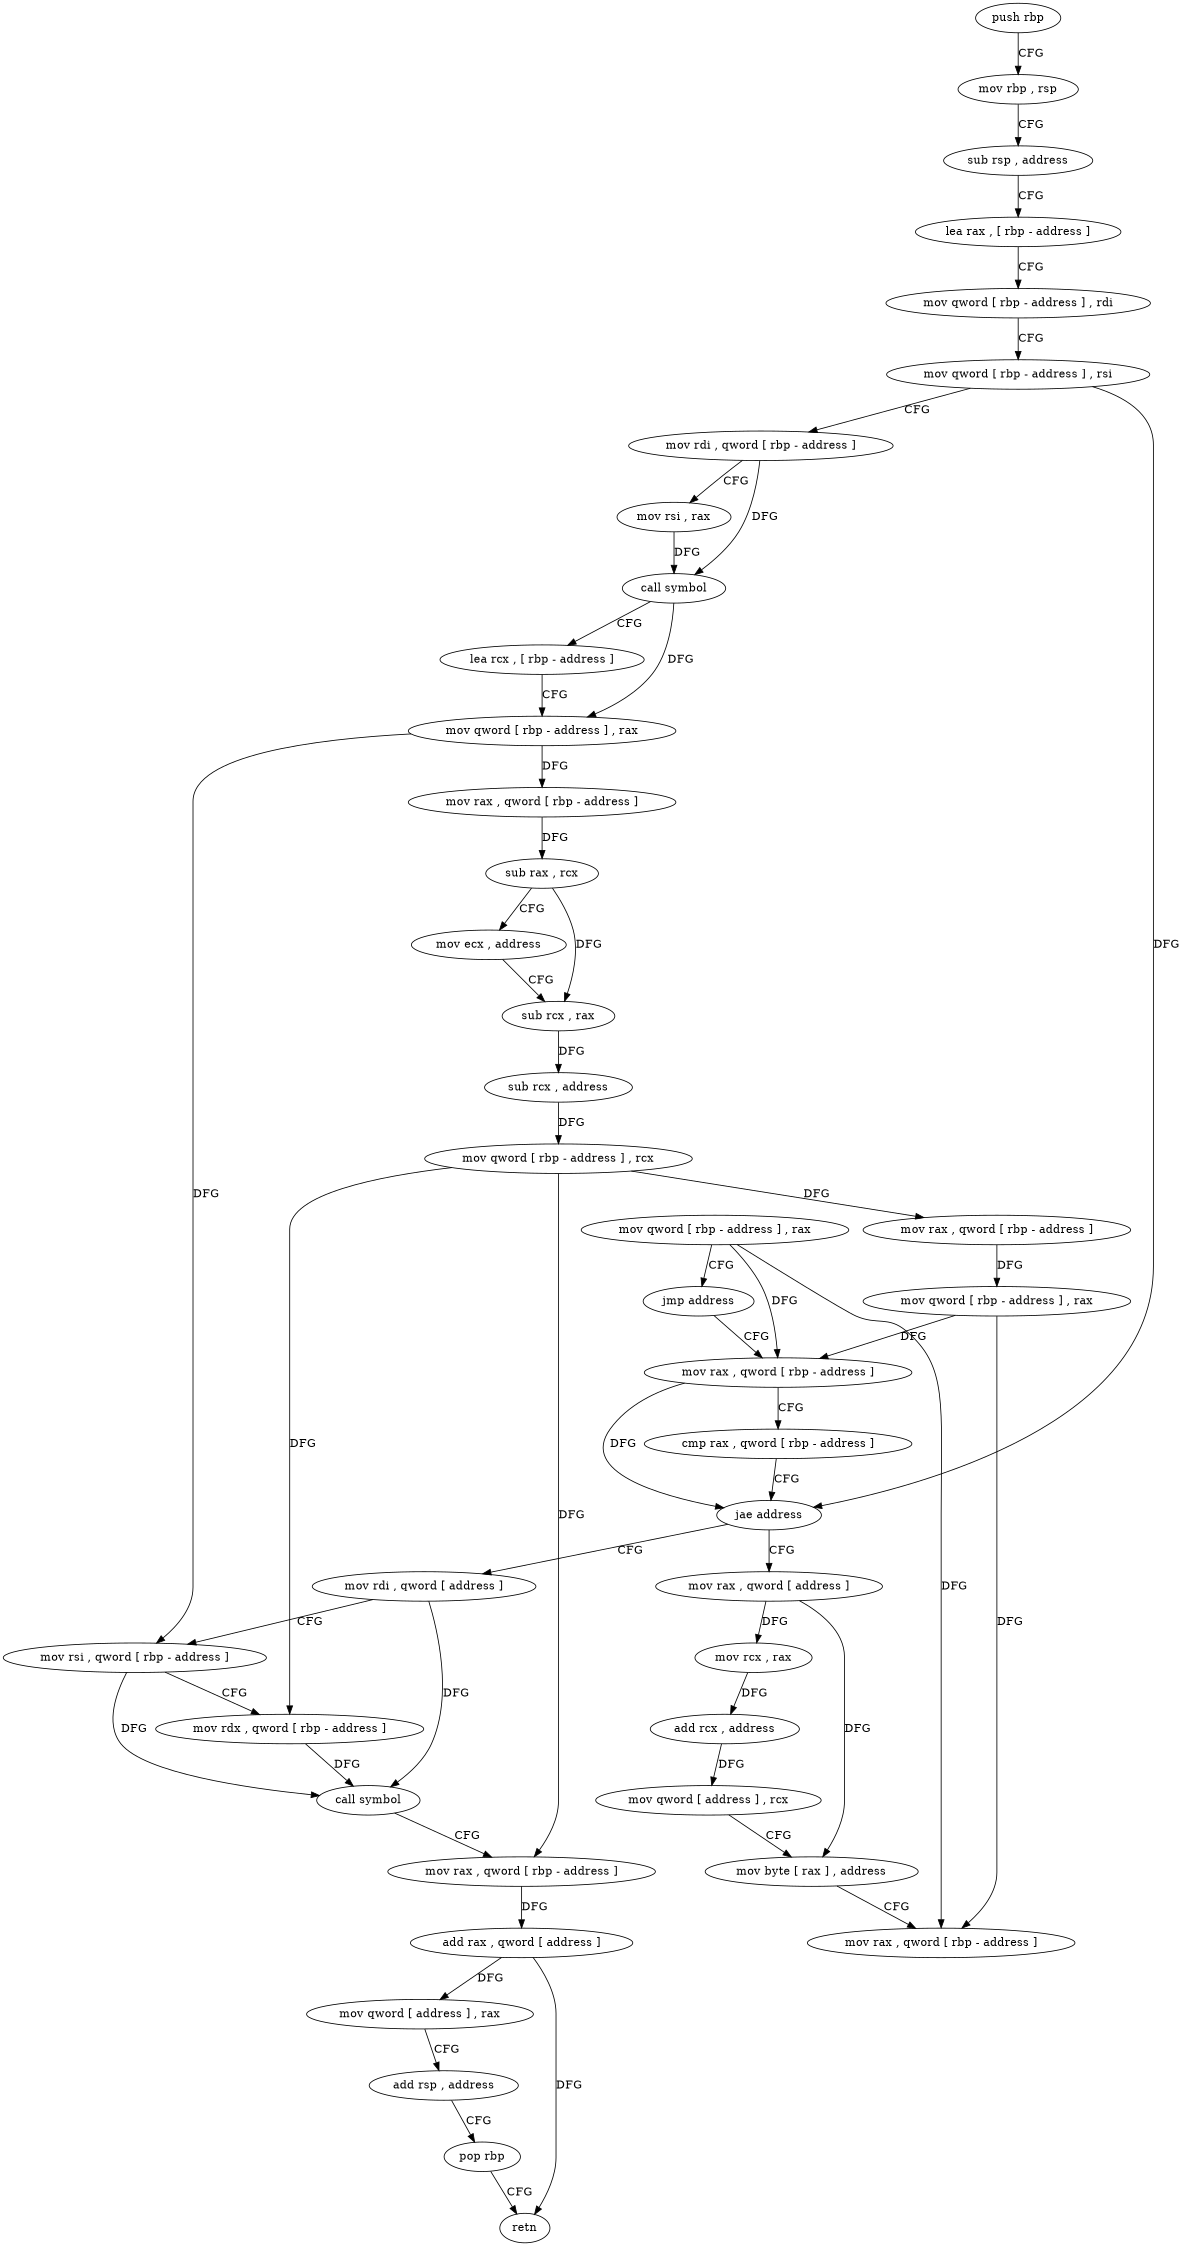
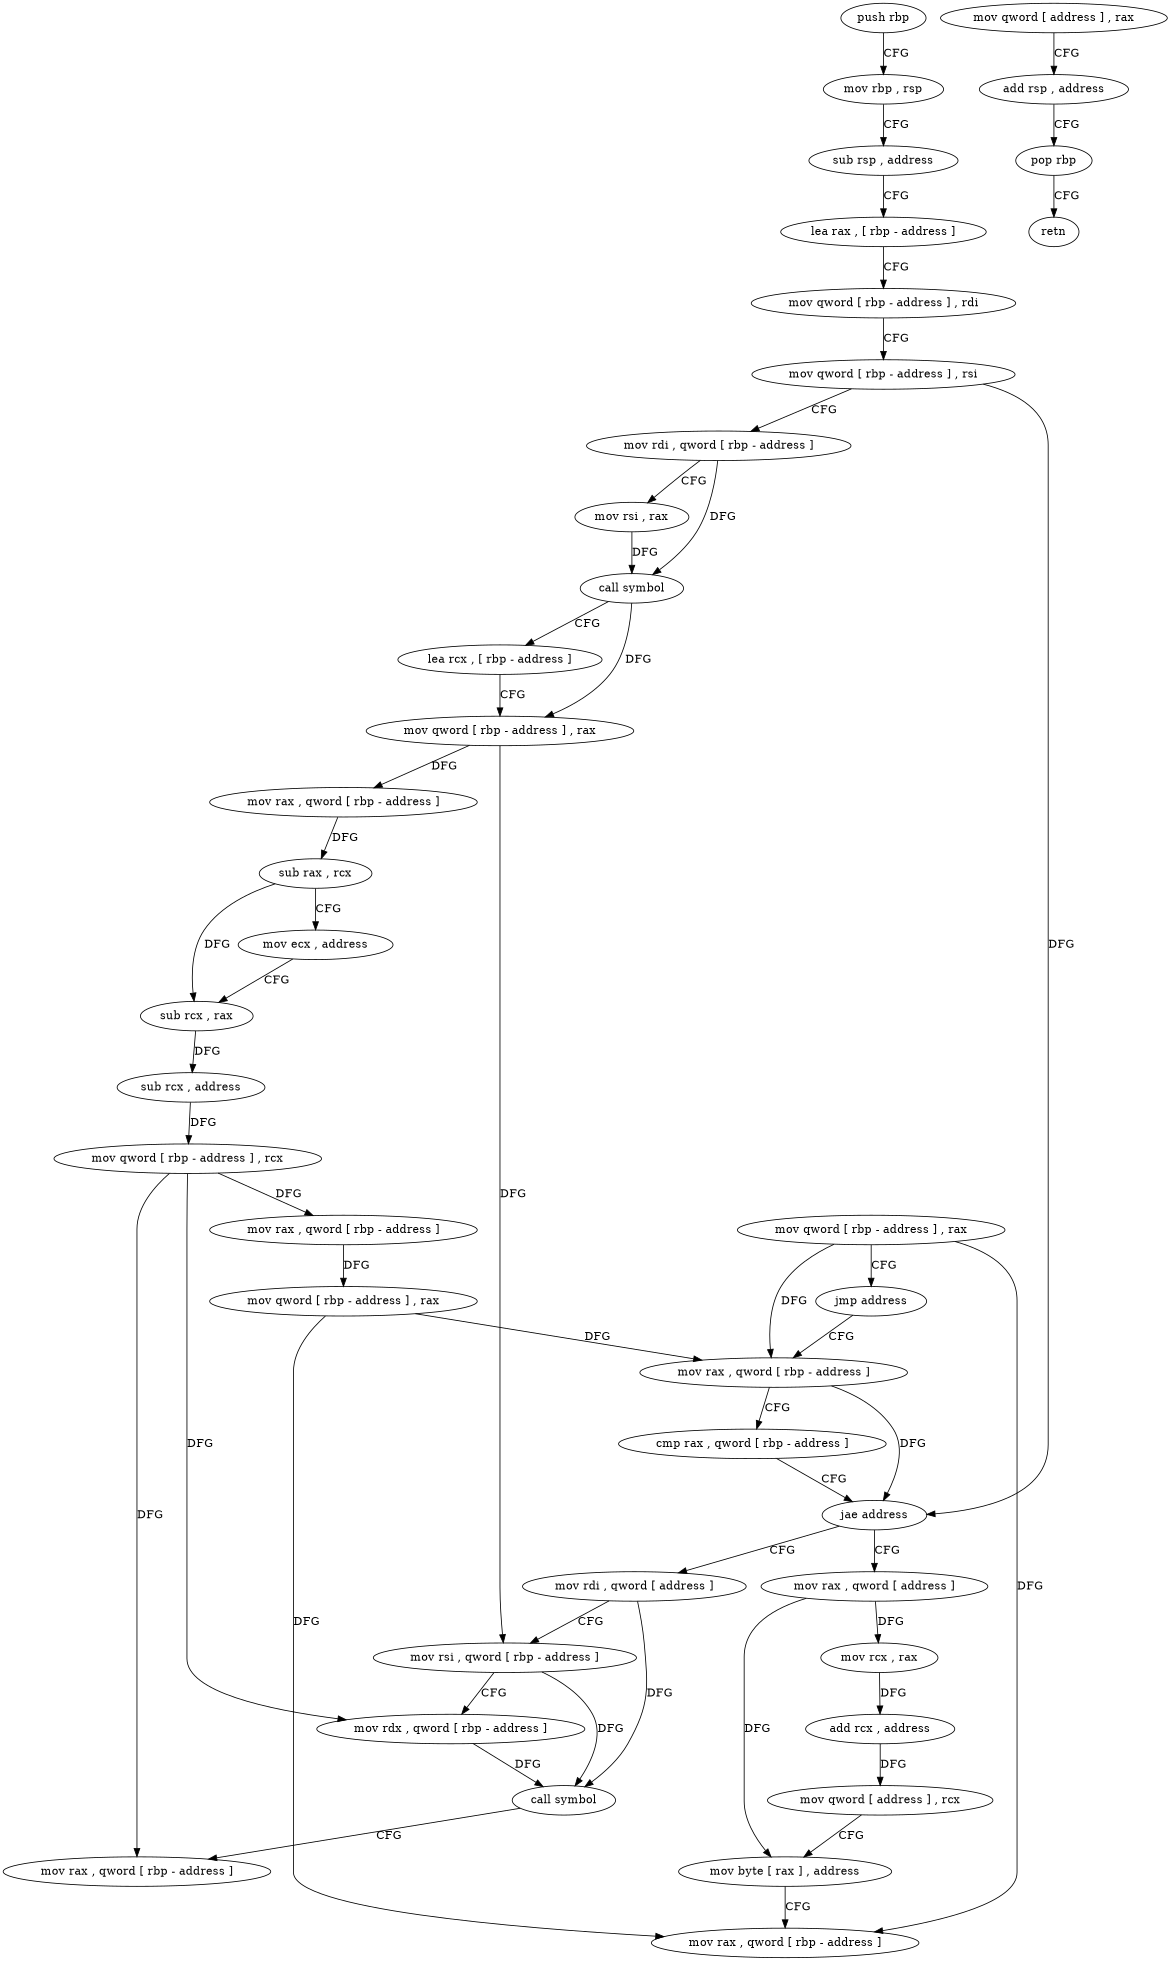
node "add rax , qword [ address ]": removed
